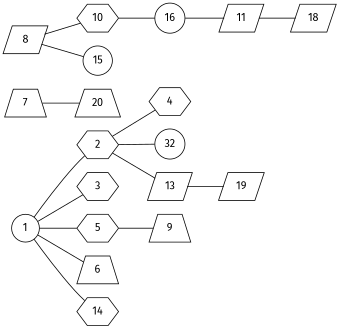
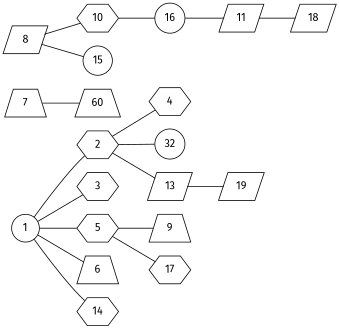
node "20": label "20" -> "60"
node "17": added
